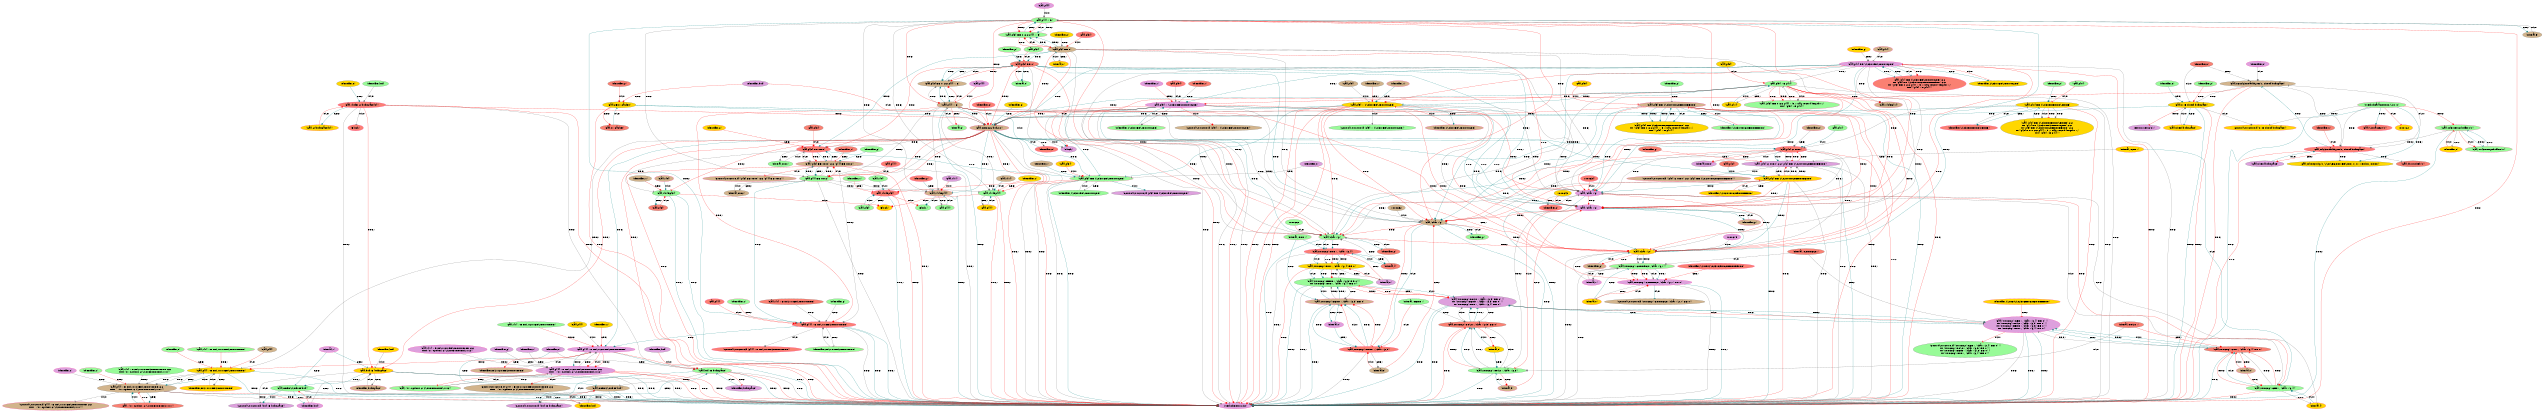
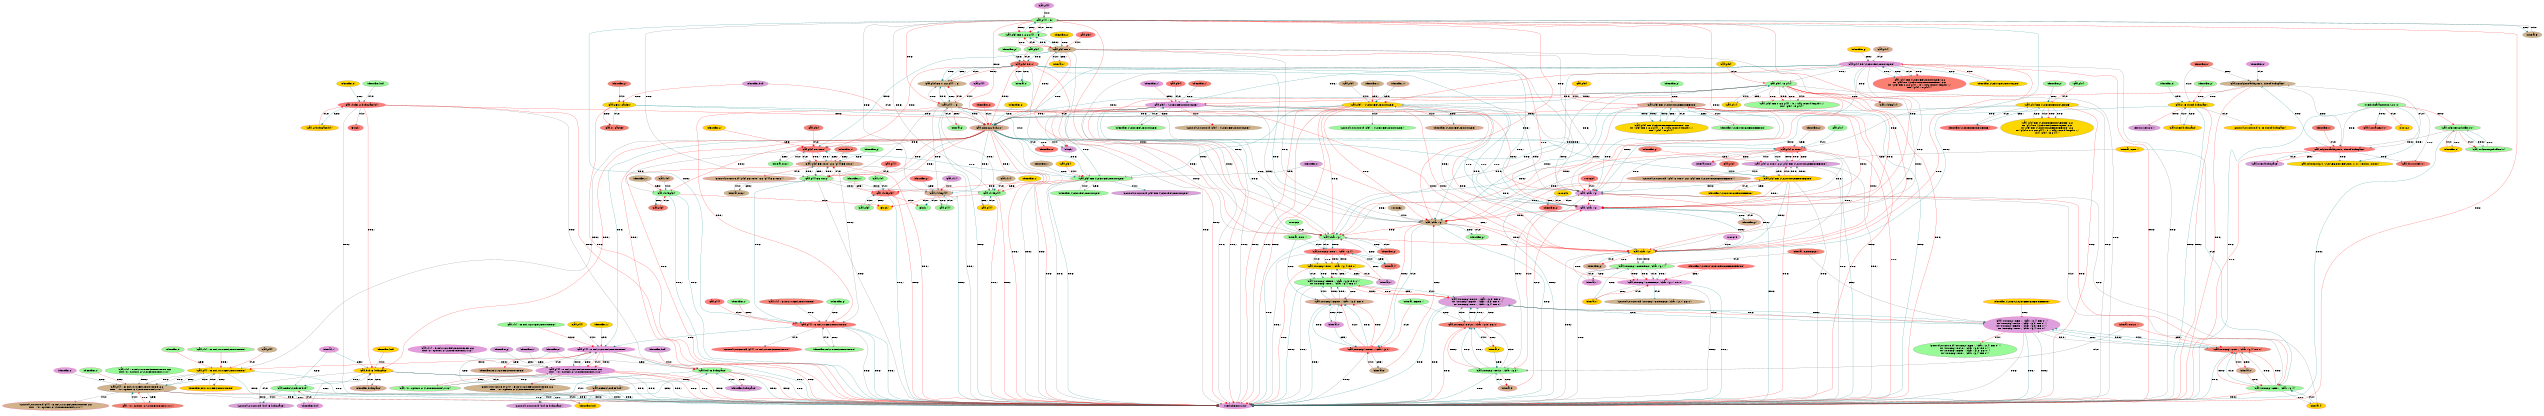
edge "(MethodParameterIn,SSL *s)" -> "(ControlStructure,if (n != sizeof buf_space))": now "(MethodParameterIn,SSL *s)" -> "(Call,tls1_suiteb(s))"
